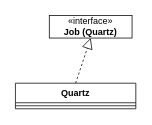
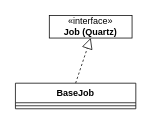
node "Quartz": label "Quartz" -> "BaseJob"
